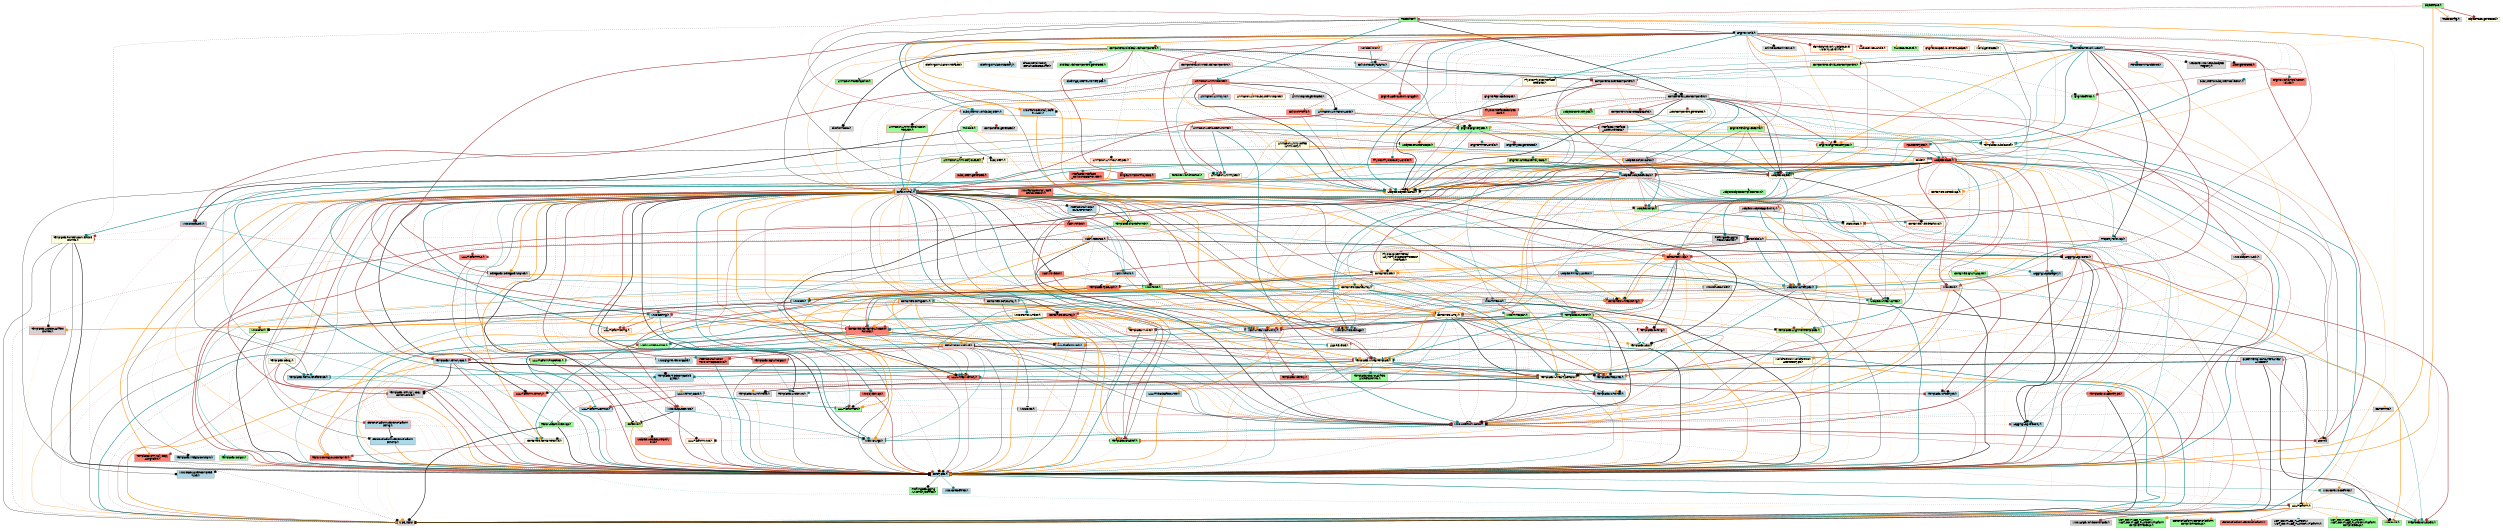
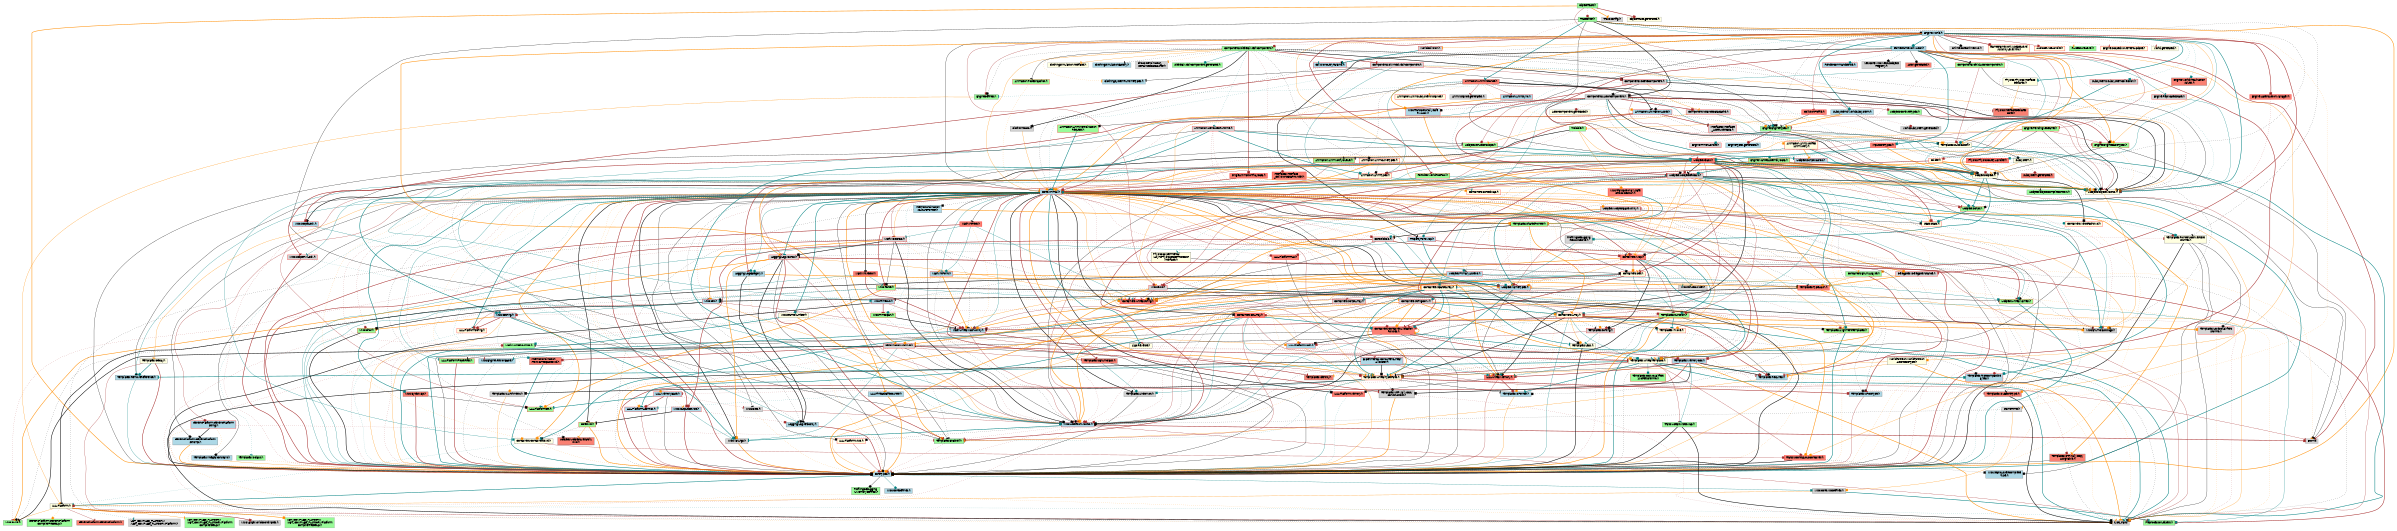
node "Components.generated.h": label "Components.generated.h" -> "WorldSubsystem.generated.h"
edge "ComponentInstanceDataCache.h" -> "UObject/Object.h": now "UObject/ScriptMacros.h" -> "UObject/Object.h"
edge "Math/IntRect.h" -> "Math/Vector2D.h": style dotted -> solid
edge "Containers/StringConv.h" -> "type_traits": color black -> brown
